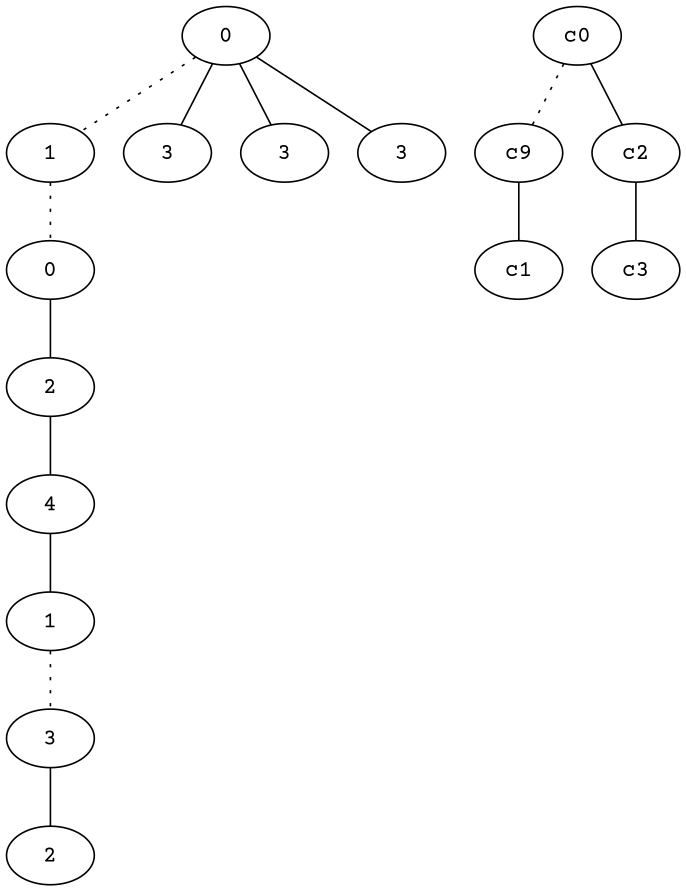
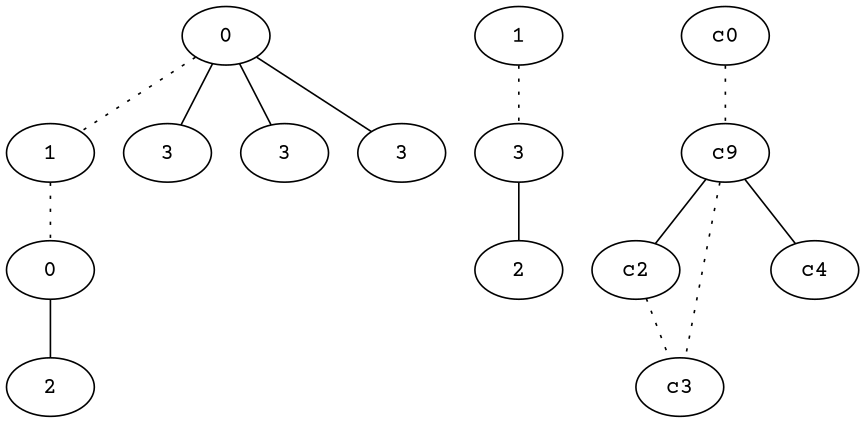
edge "c0" -- "c2": now "c9" -- "c2"
edge "c2" -- "c3": style solid -> dotted
node "c1": label "c1" -> "c4"
edge "c9" -- "c3": added
node "4": removed
